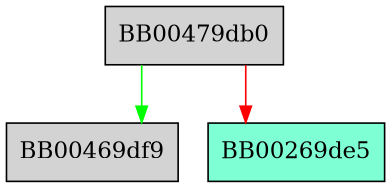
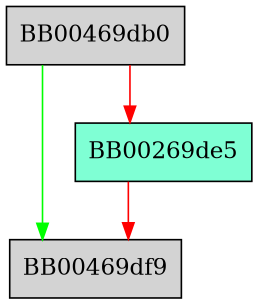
node "BB00479db0": label "BB00479db0" -> "BB00469db0"
edge "BB00269de5" -> "BB00469df9": added
